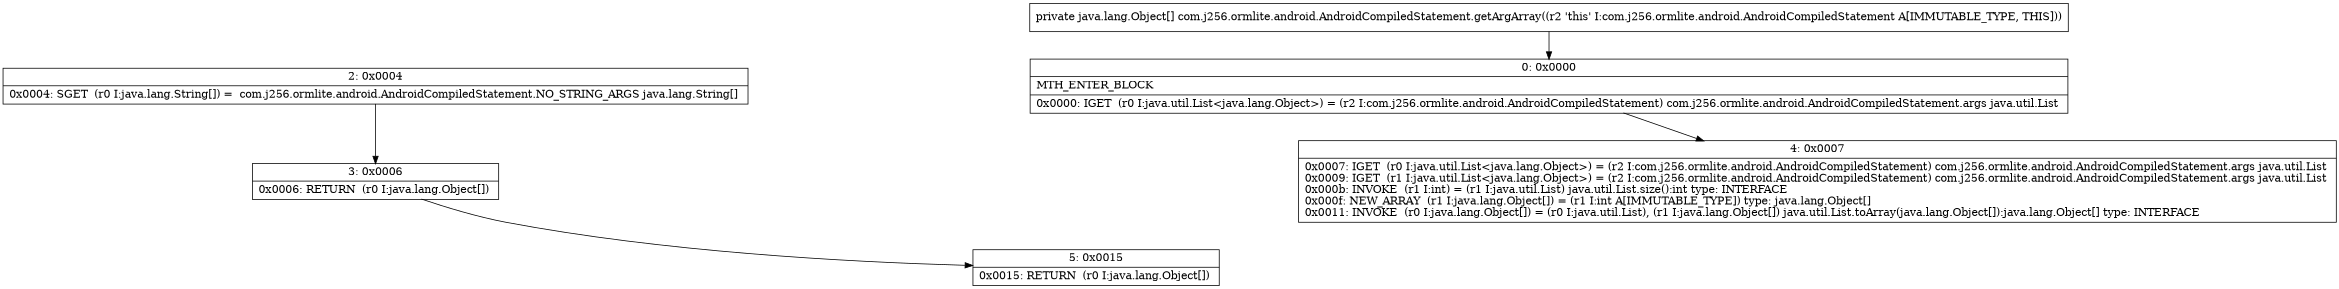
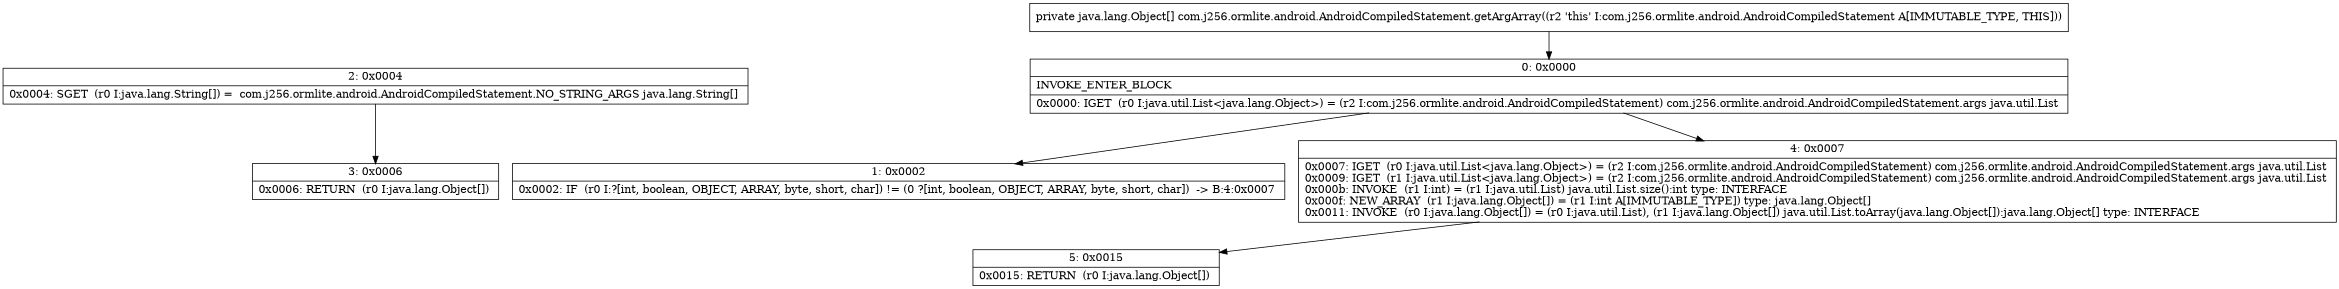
node "0: 0x0000": text "MTH_ENTER_BLOCK" -> "INVOKE_ENTER_BLOCK"
node "1: 0x0002": added
edge "3: 0x0006" -> "5: 0x0015": now "4: 0x0007" -> "5: 0x0015"
